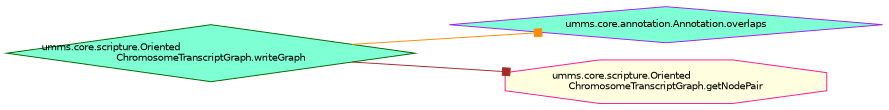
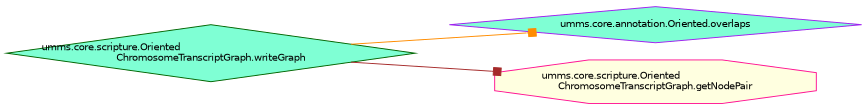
node "umms.core.annotation.Annotation.overlaps": label "umms.core.annotation.Annotation.overlaps" -> "umms.core.annotation.Oriented.overlaps"
